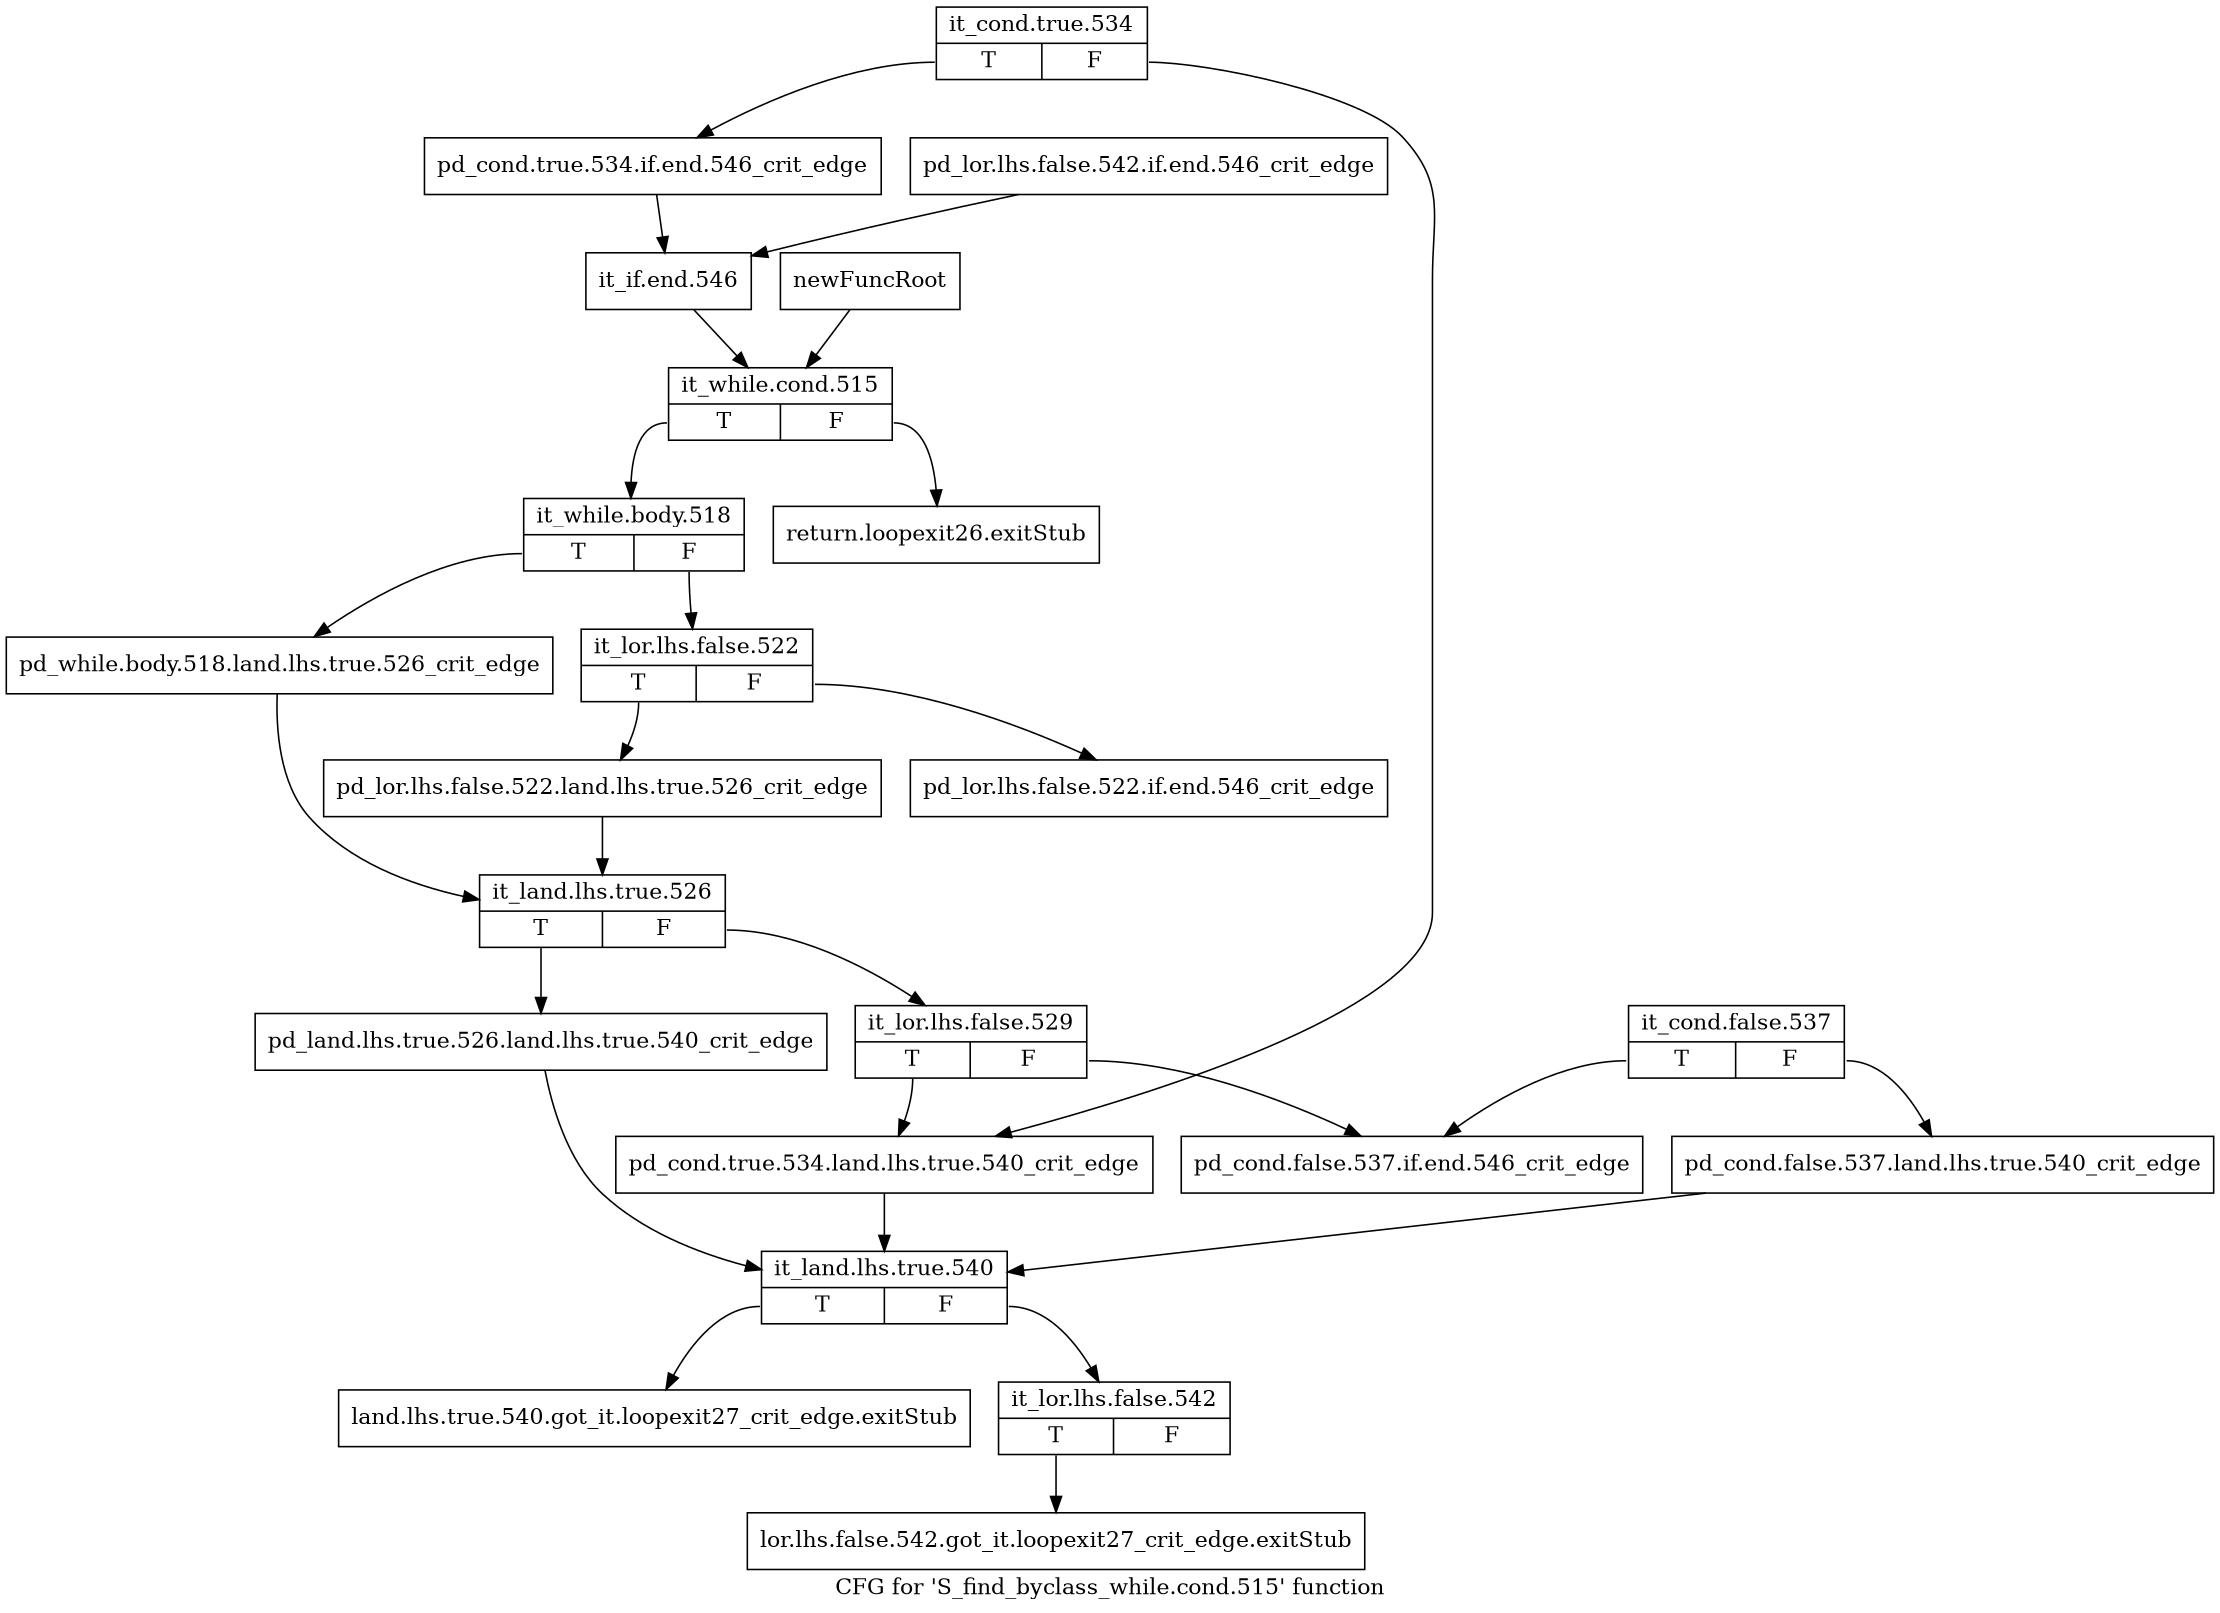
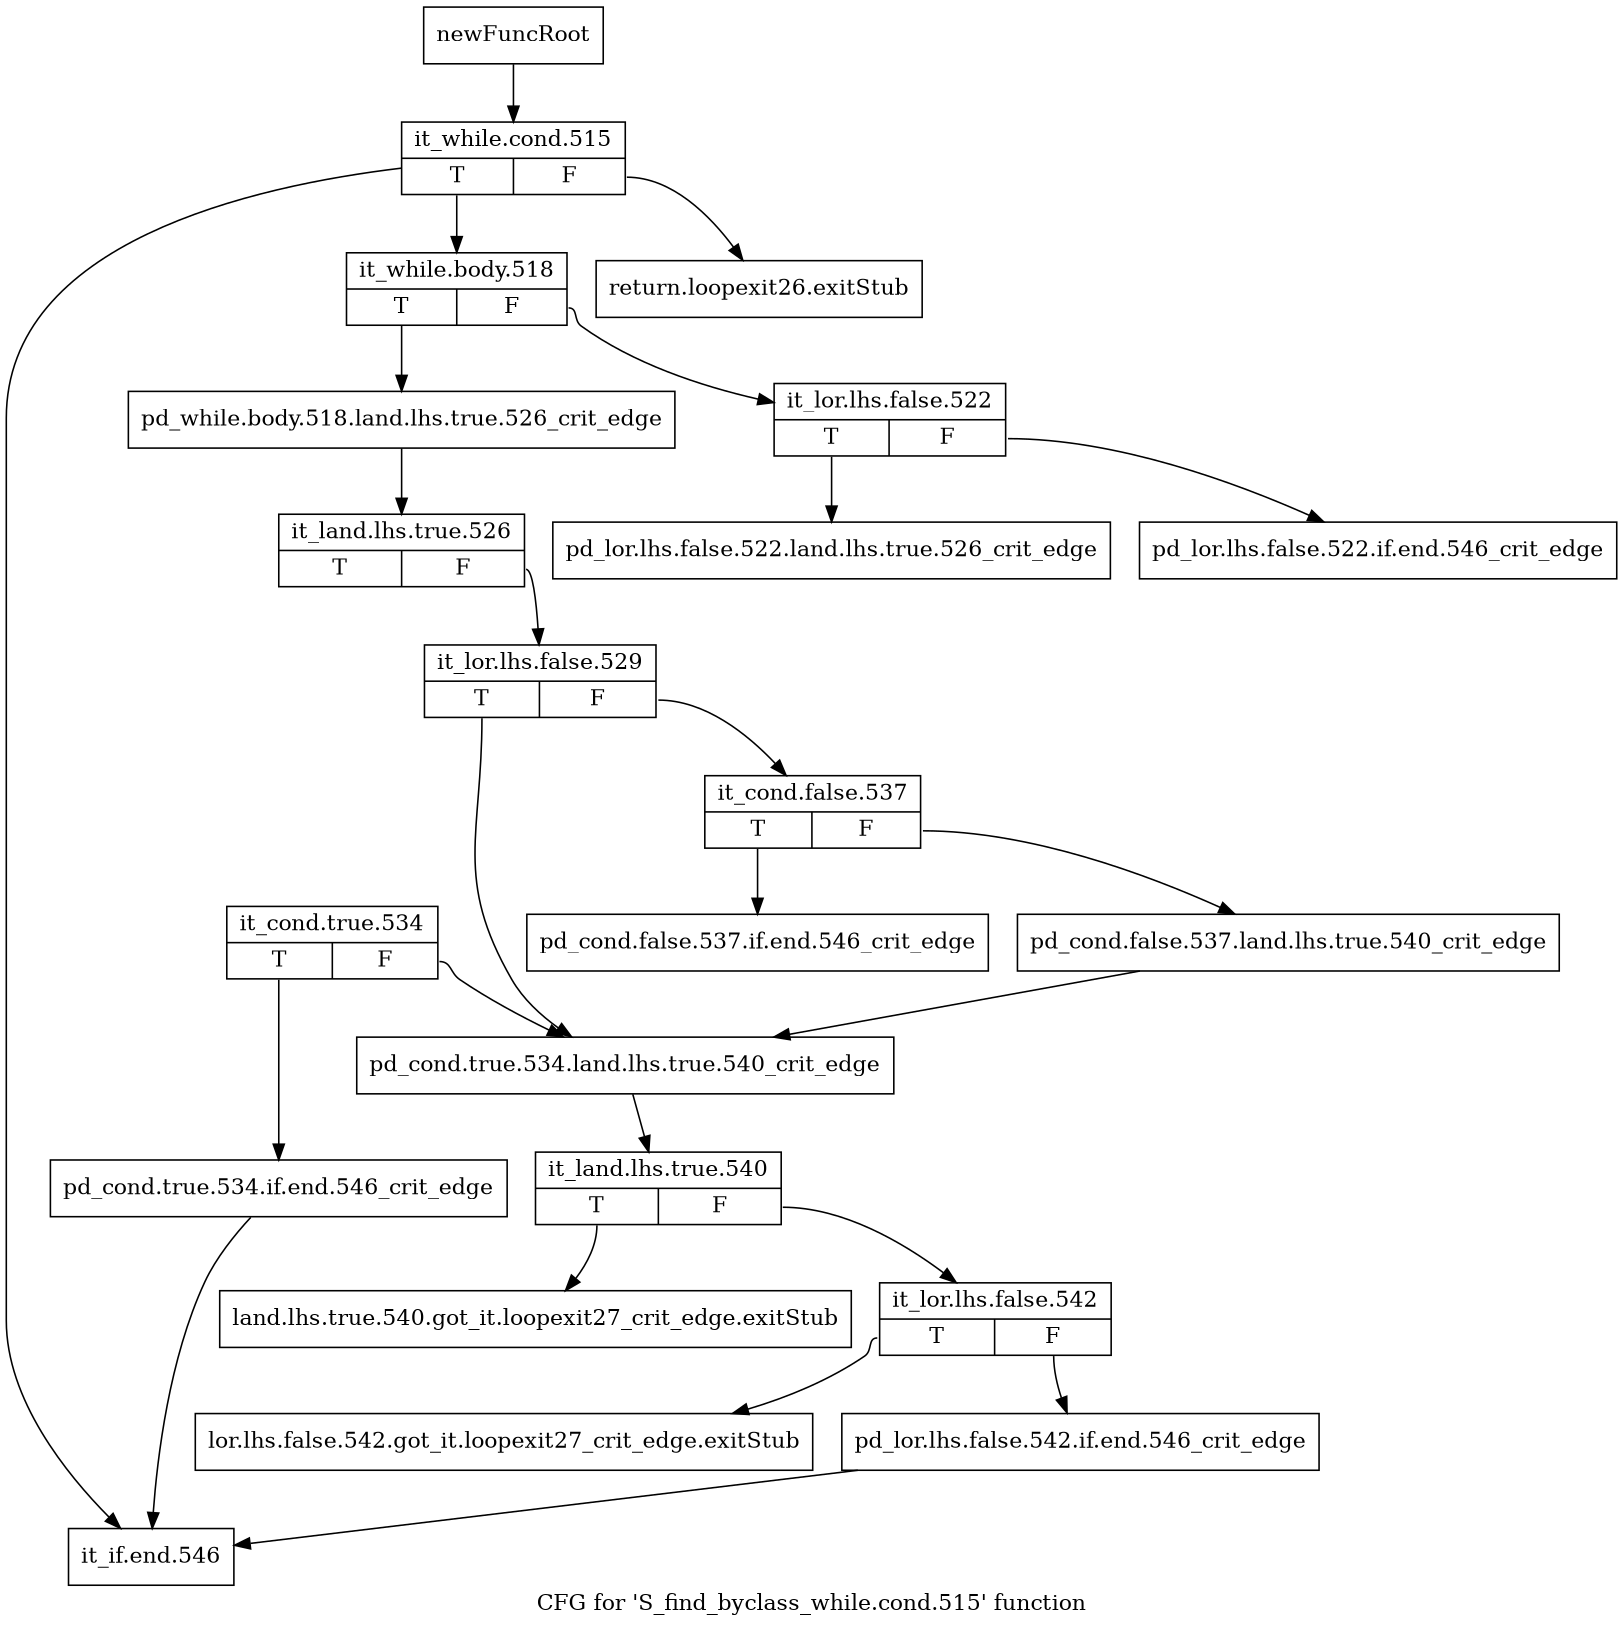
edge "it_if.end.546" -> "it_while.cond.515": reversed
edge "pd_lor.lhs.false.522.land.lhs.true.526_crit_edge" -> "it_land.lhs.true.526": removed
node "pd_land.lhs.true.526.land.lhs.true.540_crit_edge": removed
edge "it_lor.lhs.false.529" -> "pd_cond.false.537.if.end.546_crit_edge": now "it_lor.lhs.false.529" -> "it_cond.false.537"
edge "pd_cond.false.537.land.lhs.true.540_crit_edge" -> "it_land.lhs.true.540": now "pd_cond.false.537.land.lhs.true.540_crit_edge" -> "pd_cond.true.534.land.lhs.true.540_crit_edge"
edge "it_lor.lhs.false.542" -> "pd_lor.lhs.false.542.if.end.546_crit_edge": added
